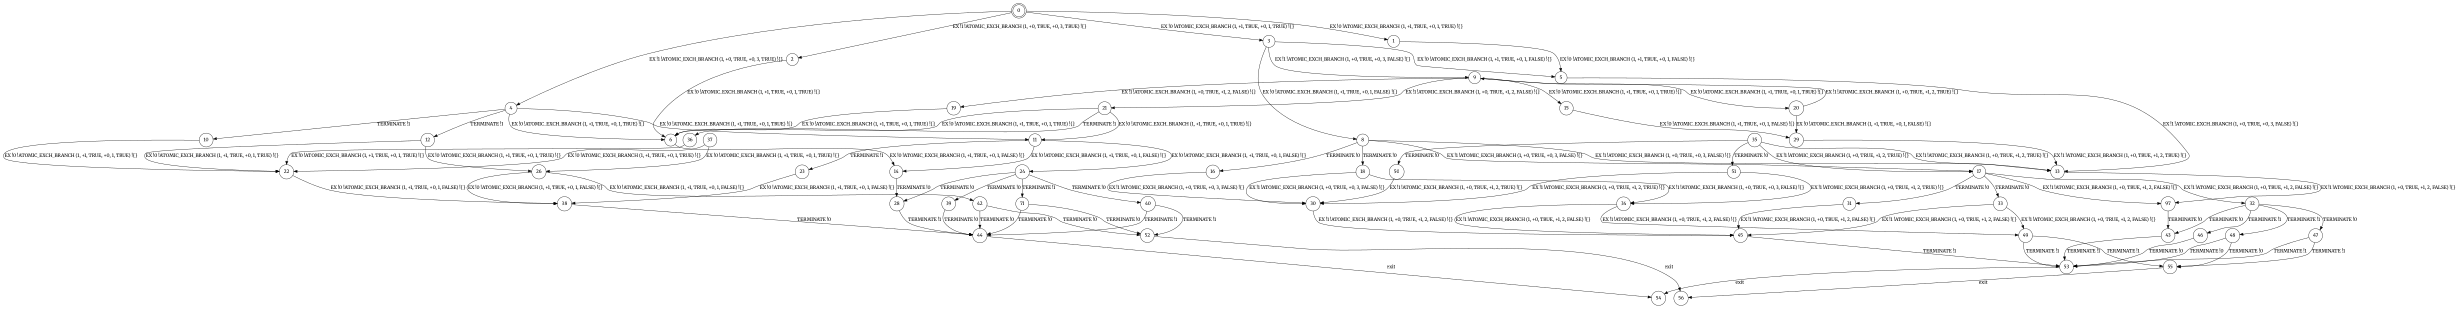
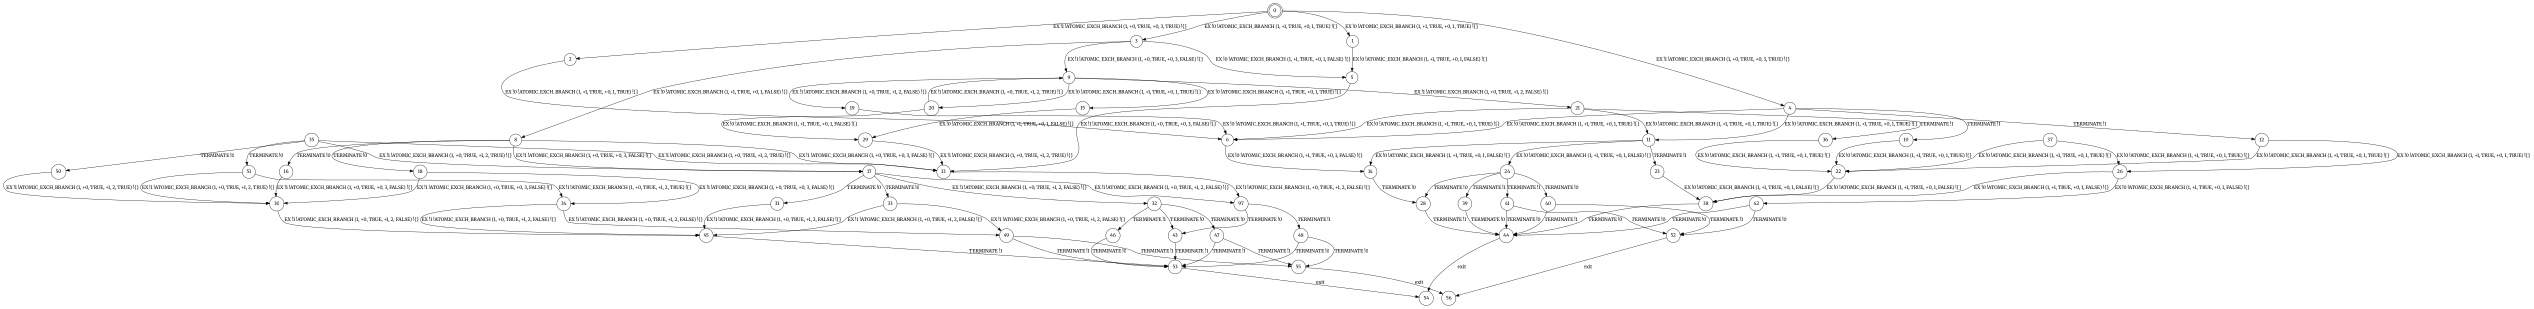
edge "24" -> "39": label "TERMINATE !0" -> "TERMINATE !1"
node "71": label "71" -> "41"
edge "32" -> "48": now "97" -> "48"
